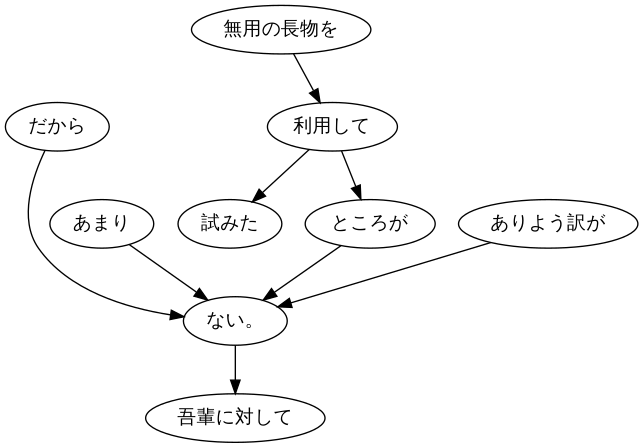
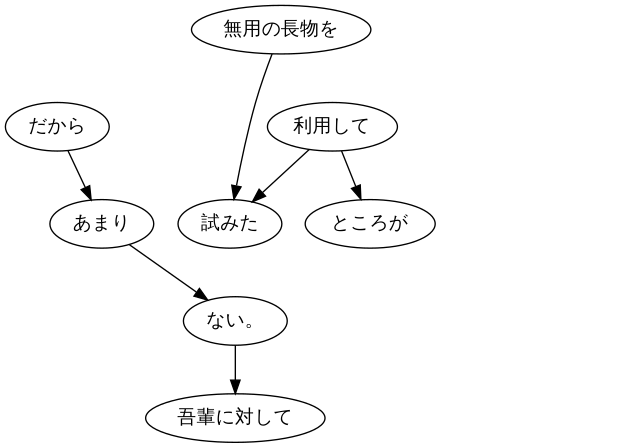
edge "無用の長物を" -> "利用して": now "無用の長物を" -> "試みた"
node "ありよう訳が": removed
edge "だから" -> "ない。": now "だから" -> "あまり"
edge "ところが" -> "ない。": removed
